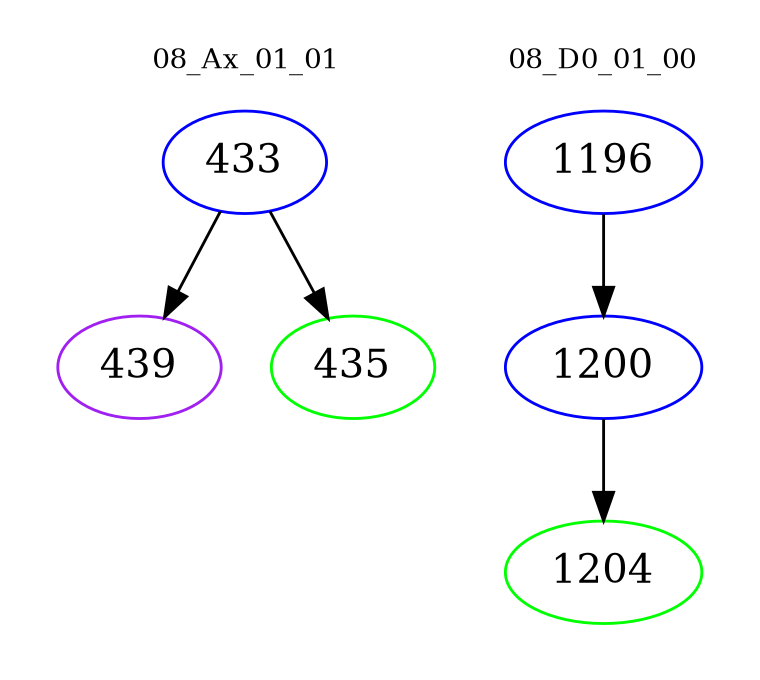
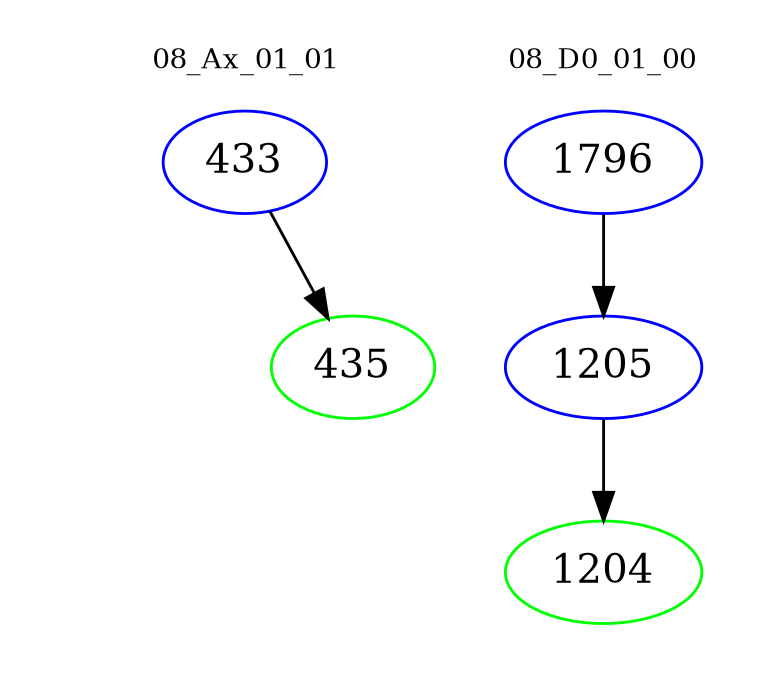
node "1196": label "1196" -> "1796"
node "439": removed
node "1200": label "1200" -> "1205"
